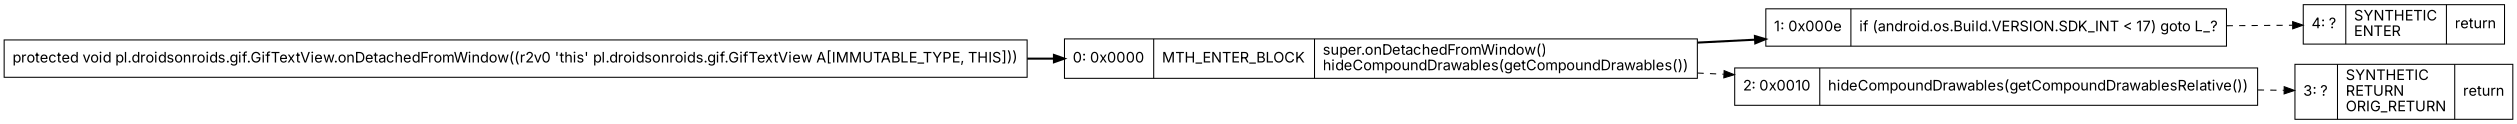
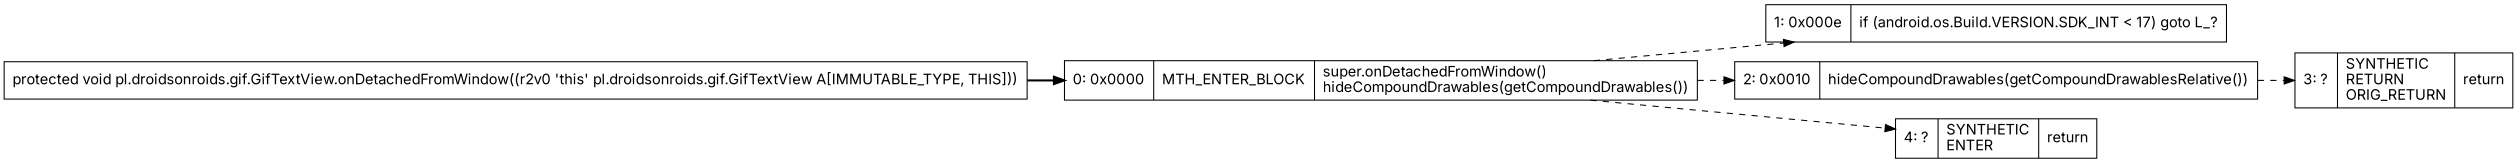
edge "1: 0x000e" -> "4: ?": now "0: 0x0000" -> "4: ?"
edge "0: 0x0000" -> "1: 0x000e": style bold -> dashed
